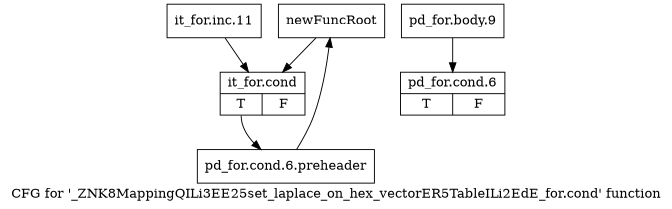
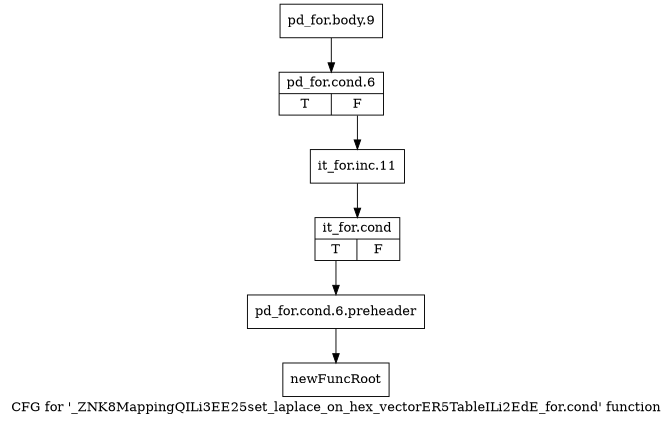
edge "newFuncRoot" -> "it_for.cond": removed
edge "pd_for.cond.6" -> "it_for.inc.11": added
